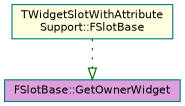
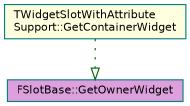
node "TWidgetSlotWithAttribute Support::FSlotBase": label "TWidgetSlotWithAttribute Support::FSlotBase" -> "TWidgetSlotWithAttribute Support::GetContainerWidget"
